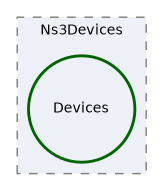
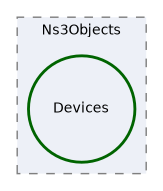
cluster "Ns3Devices": label "Ns3Devices" -> "Ns3Objects"
